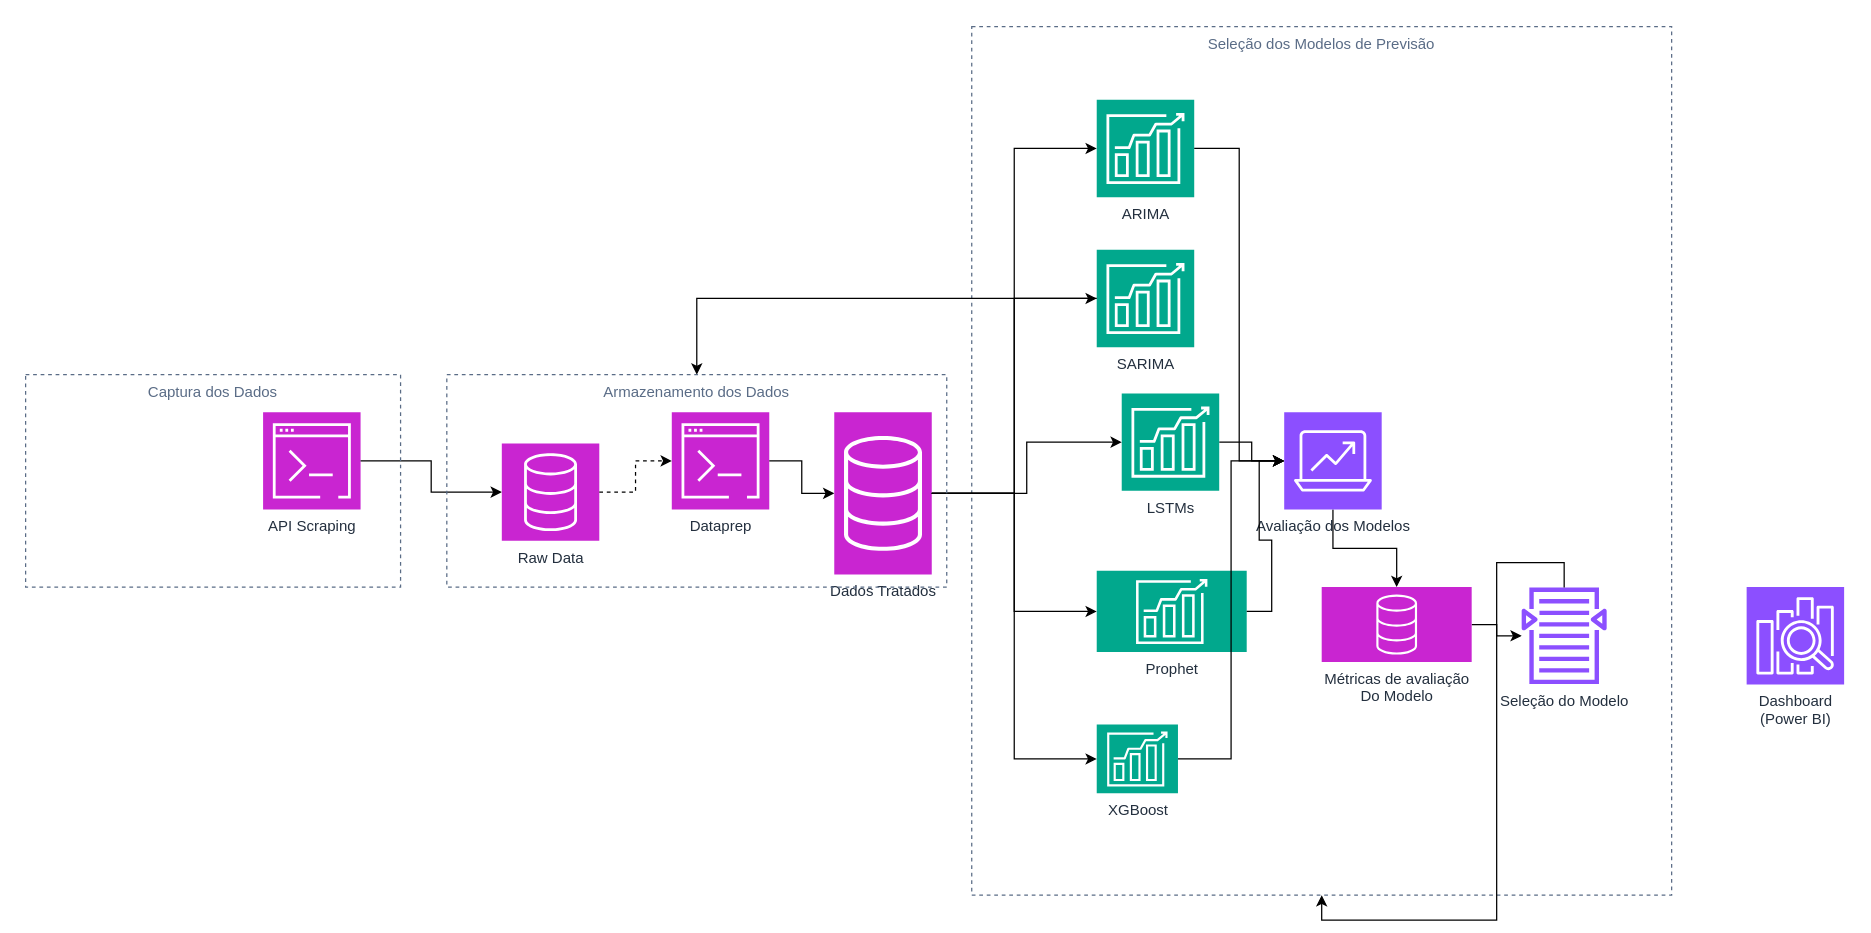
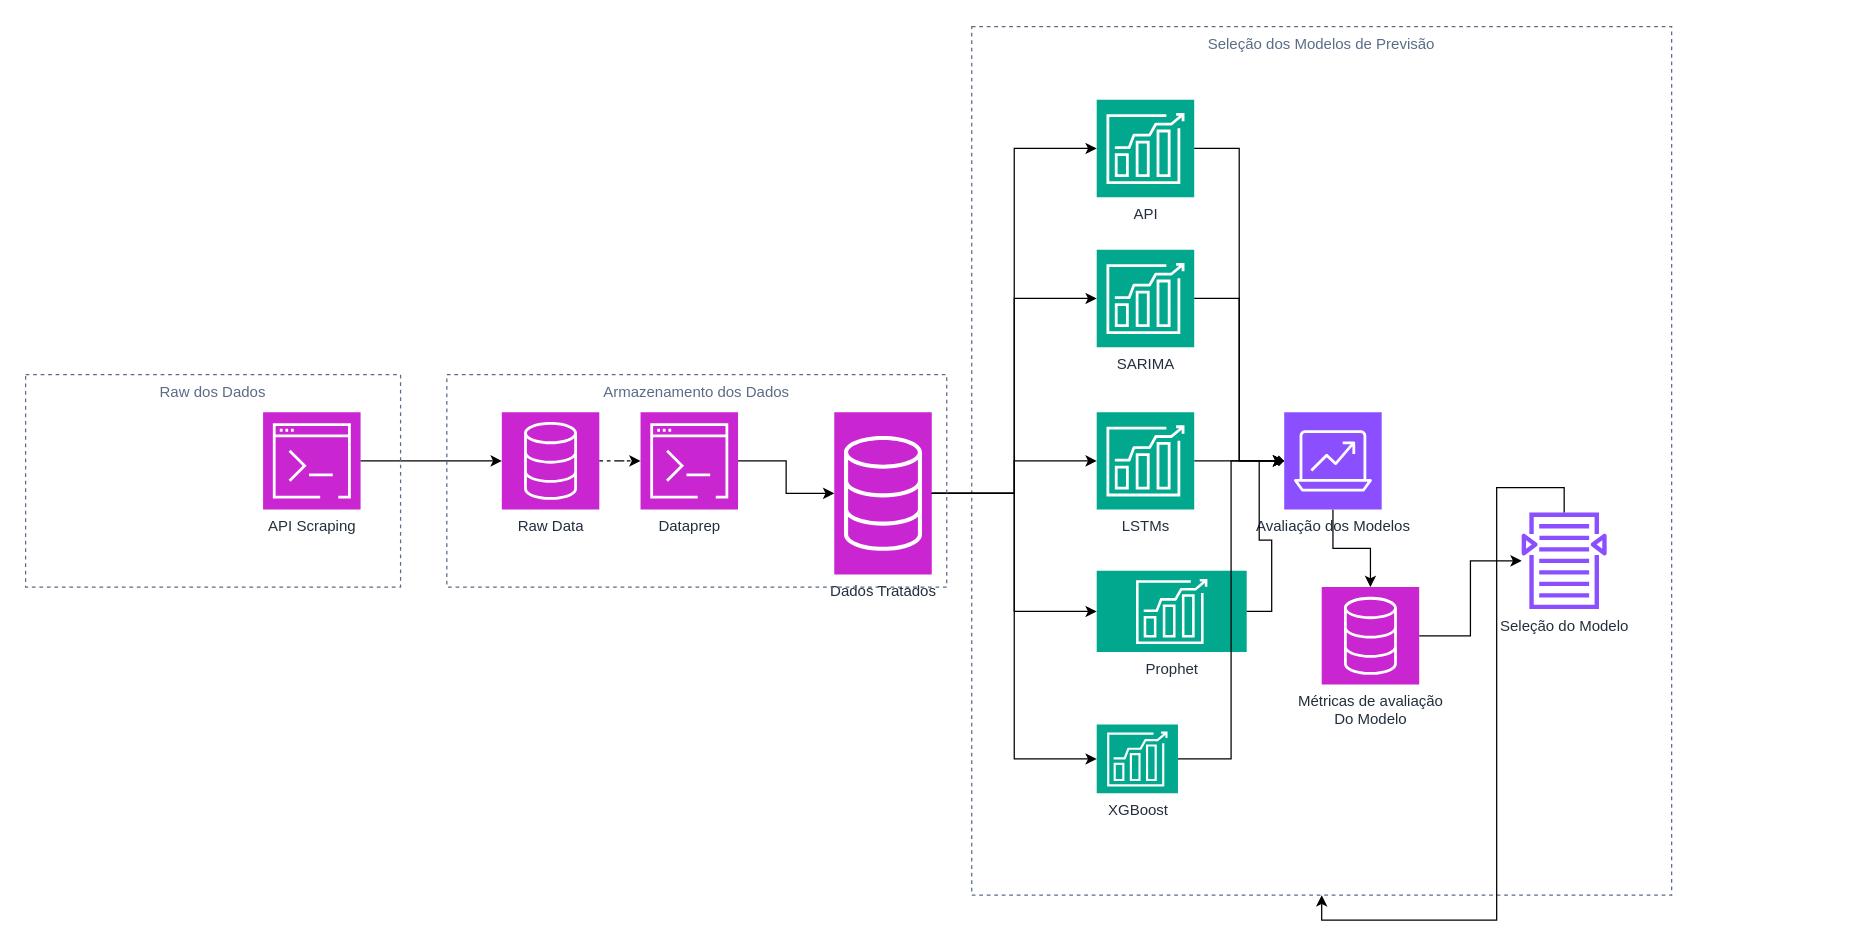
node "ARIMA": label "ARIMA" -> "API"
edge "SARIMA" -> "Armazenamento dos Dados": now "SARIMA" -> "Avaliação dos Modelos"
node "Captura dos Dados": label "Captura dos Dados" -> "Raw dos Dados"
node "LSTMs": moved (1171, 442) -> (1146, 461)
node "Dataprep": moved (721, 461) -> (689, 461)
edge "XGBoost" -> "Avaliação dos Modelos": arrowhead classic -> diamond
node "Raw Data": moved (551, 492) -> (551, 461)
node "Métricas de avaliação Do Modelo": size 150x75 -> 98x98
node "Seleção do Modelo": moved (1564, 636) -> (1564, 561)
node "Dashboard (Power BI)": removed
